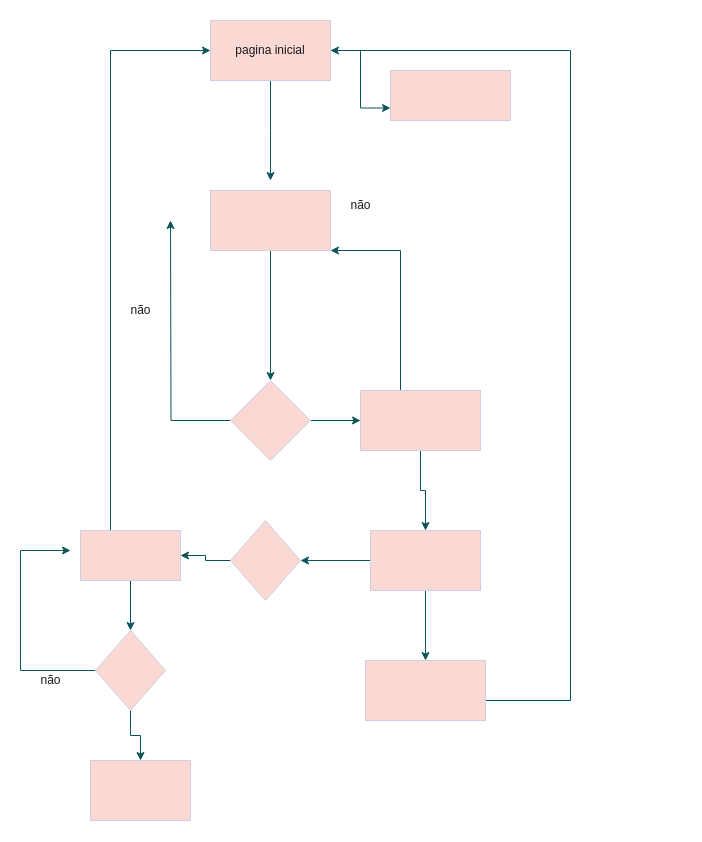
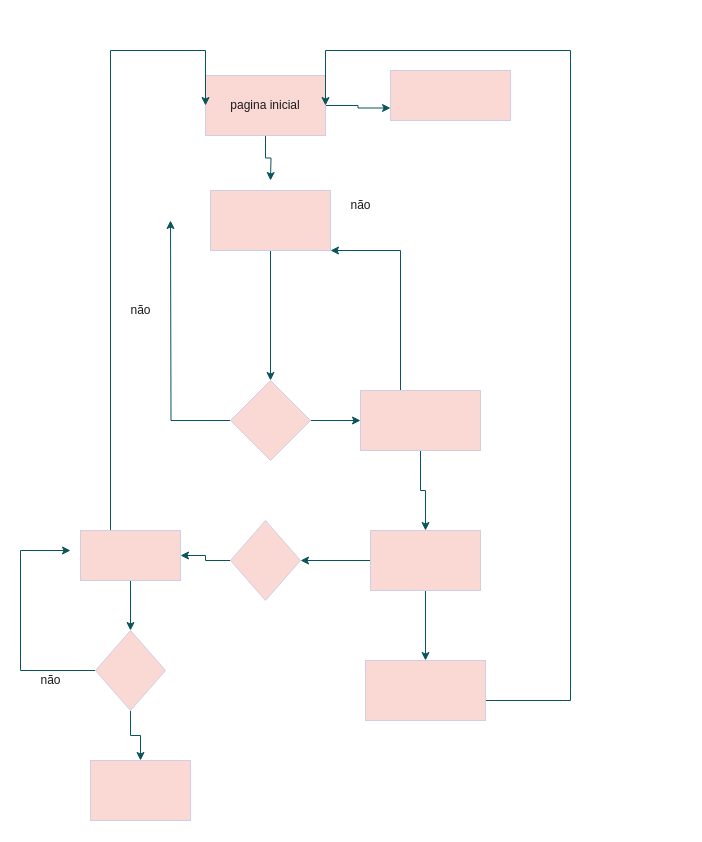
node "pagina inicial": moved (271, 51) -> (266, 106)
